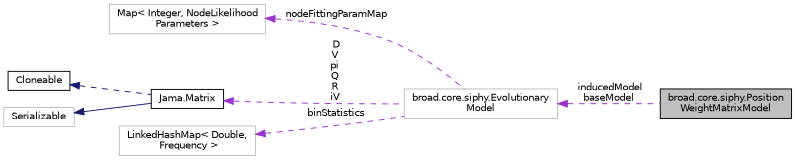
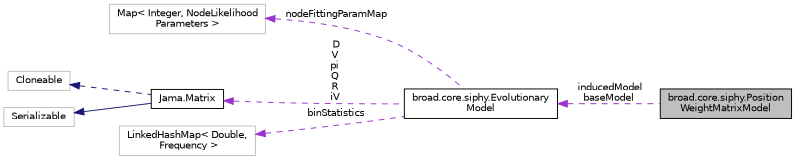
node "Cloneable": color black -> grey75
node "broad.core.siphy.Evolutionary Model": color grey75 -> black
